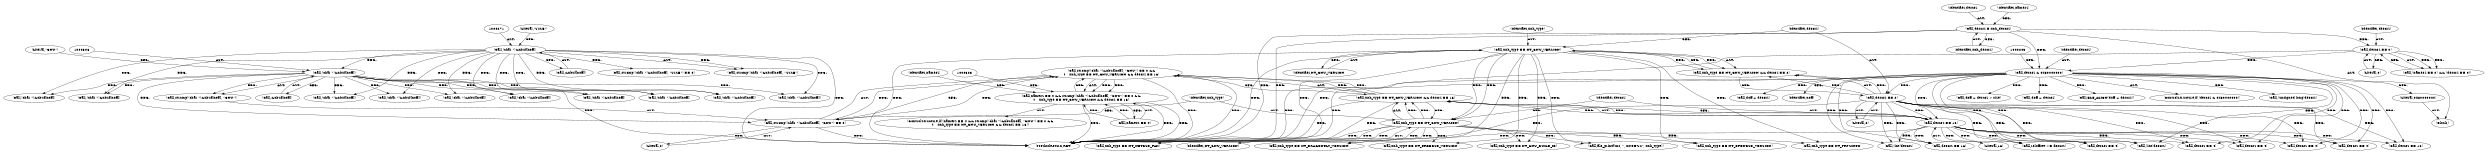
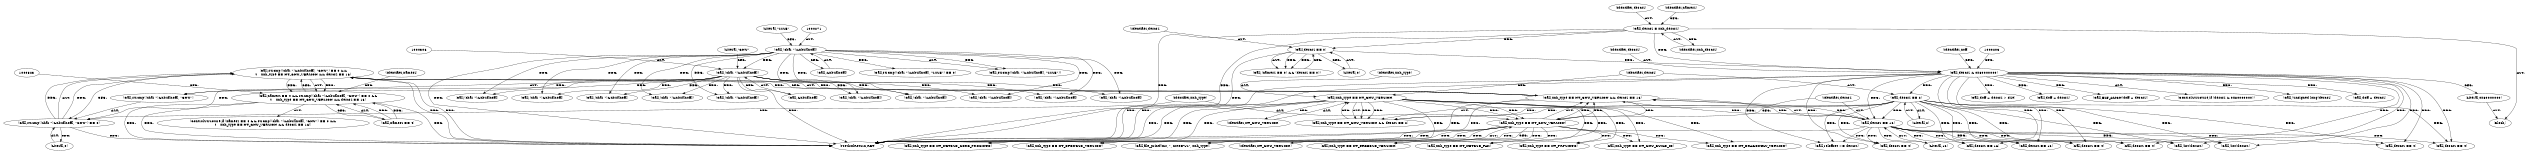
edge "(Call,descsz & 0x80000000)" -> "(Identifier,noff)": reversed
edge "(Call,xnh_type == NT_GNU_VERSION && descsz == 2)" -> "(Call,descsz == 2)": removed, label "CFG:"
edge "(Call,descsz == 2)" -> "(MethodReturn,RET)": removed, label "DDG:"
node "(Call,xnh_type == NT_NETBSD_CORE_PROCINFO)": added
